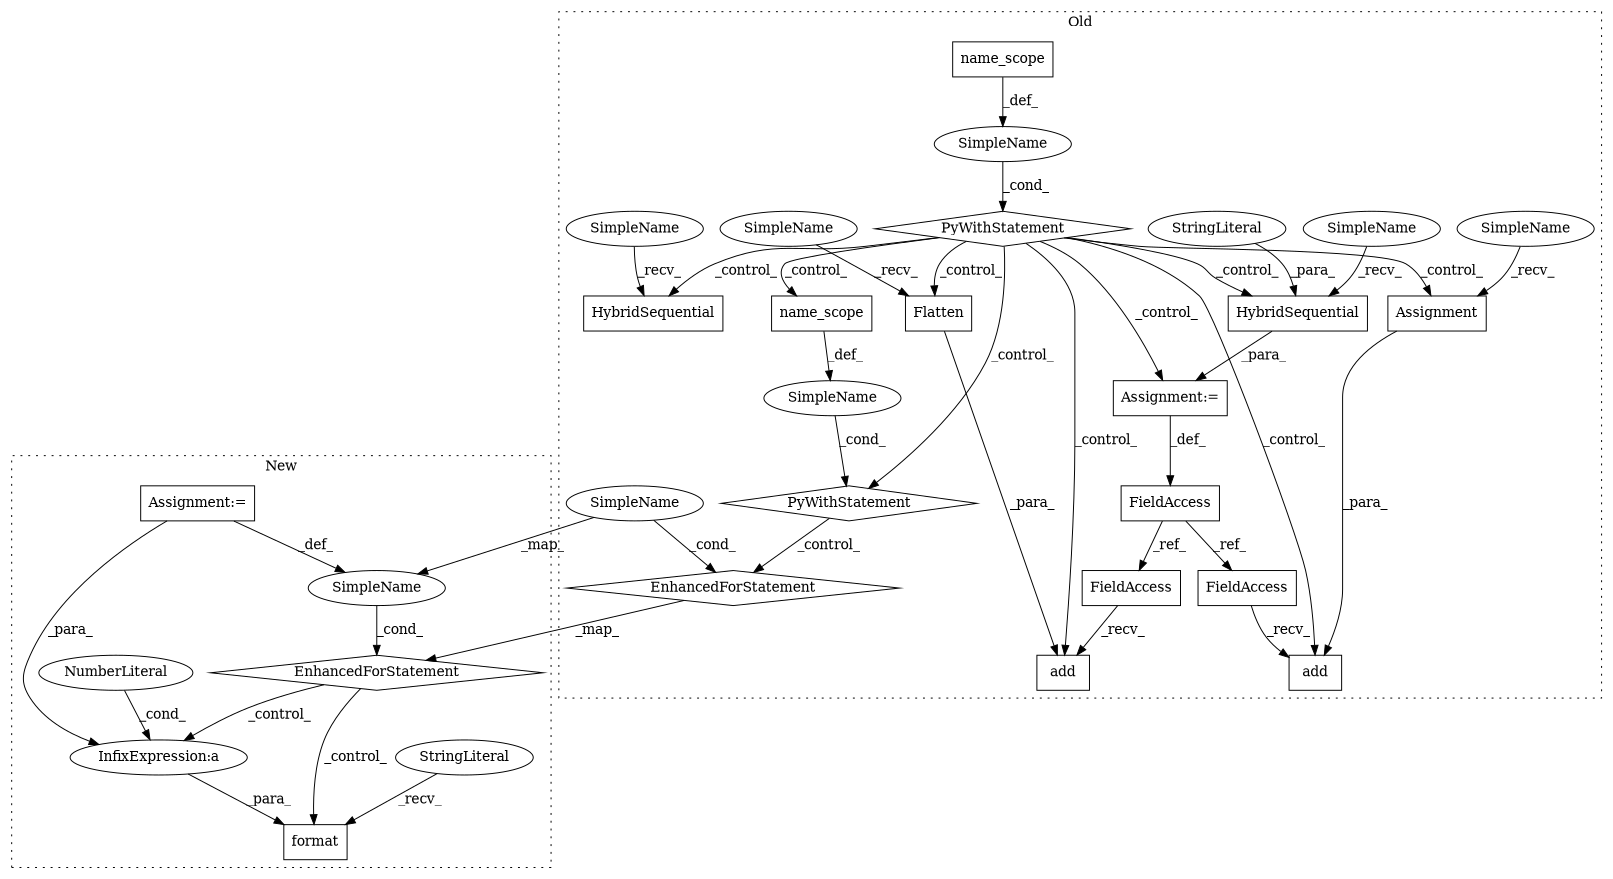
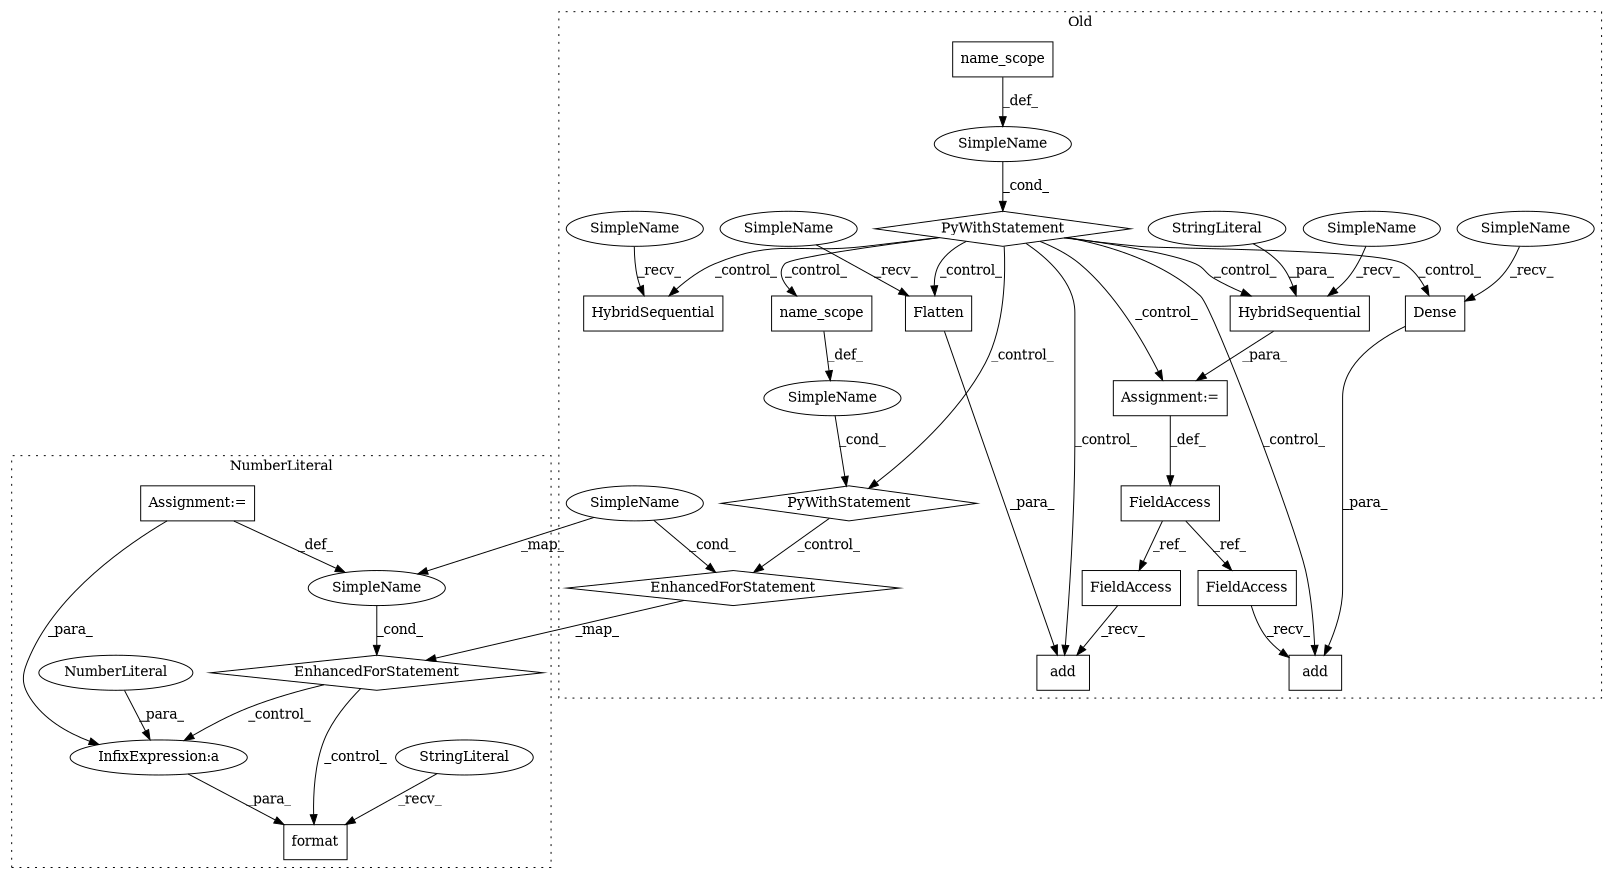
node "Assignment": label "Assignment" -> "Dense"
cluster "New": label "New" -> "NumberLiteral"
edge "NumberLiteral" -> "InfixExpression:a": label "_cond_" -> "_para_"
